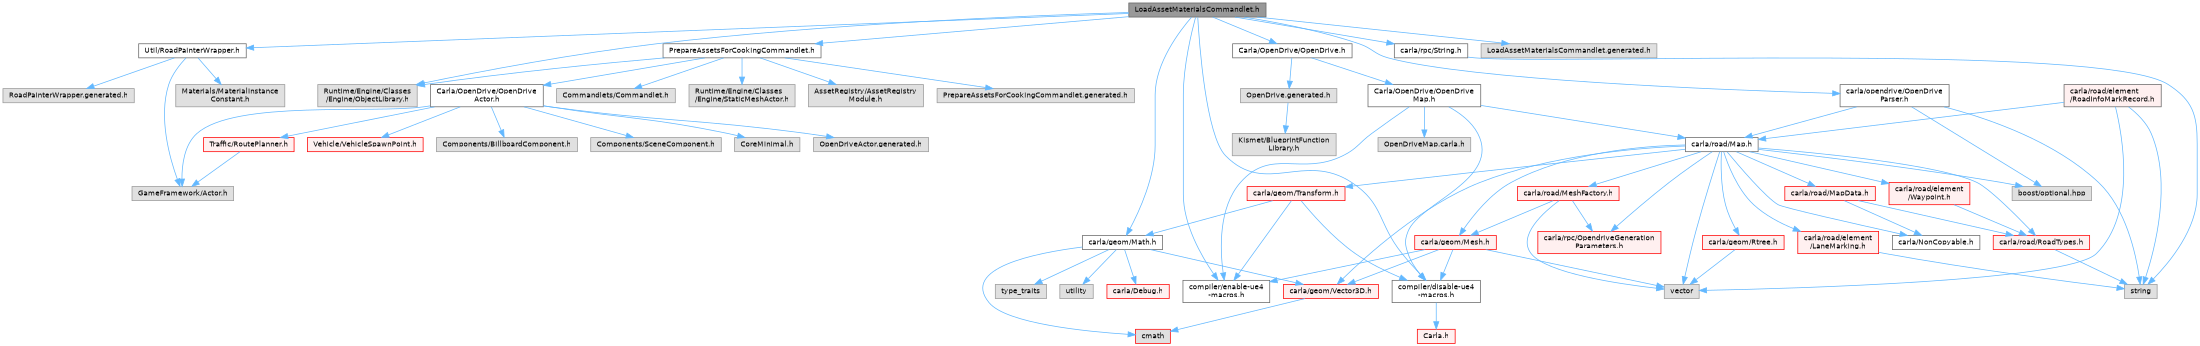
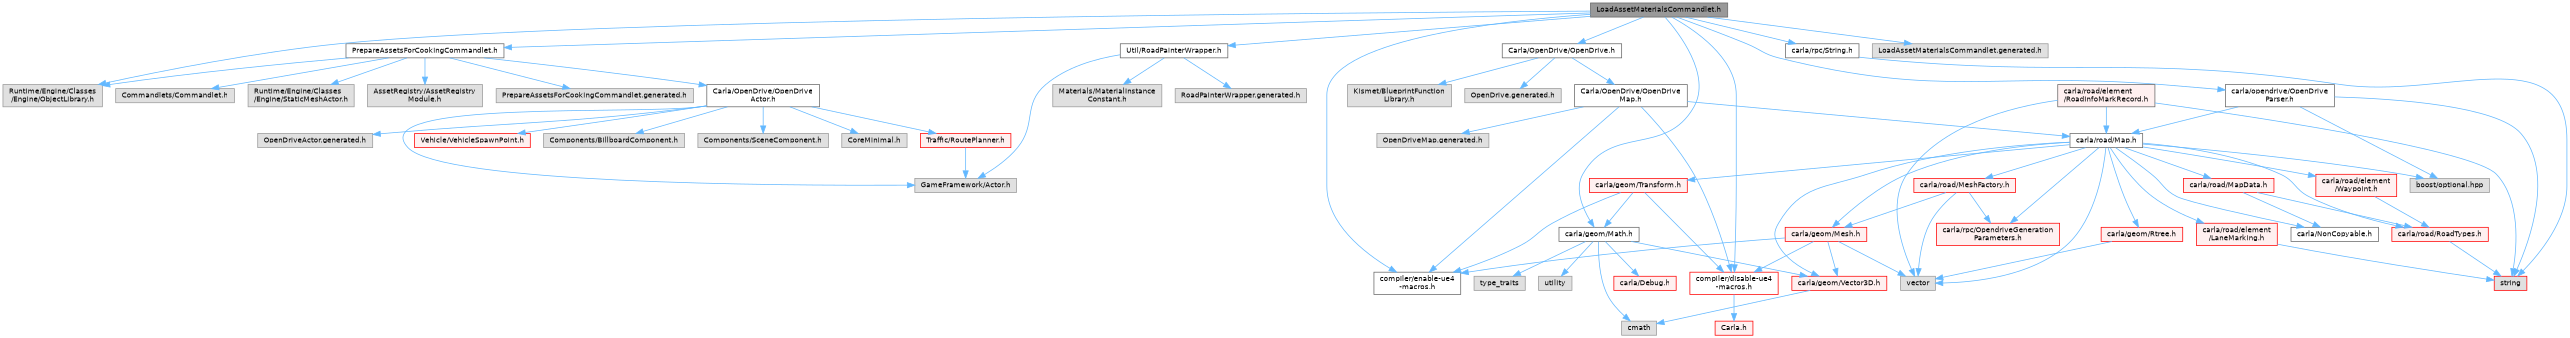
edge "OpenDrive.generated.h" -> "Kismet/BlueprintFunction Library.h": now "Carla/OpenDrive/OpenDrive.h" -> "Kismet/BlueprintFunction Library.h"
node "OpenDriveMap.carla.h": label "OpenDriveMap.carla.h" -> "OpenDriveMap.generated.h"
node "compiler/disable-ue4 -macros.h": color grey40 -> red
node "string": color grey60 -> red
node "cmath": color red -> grey60
